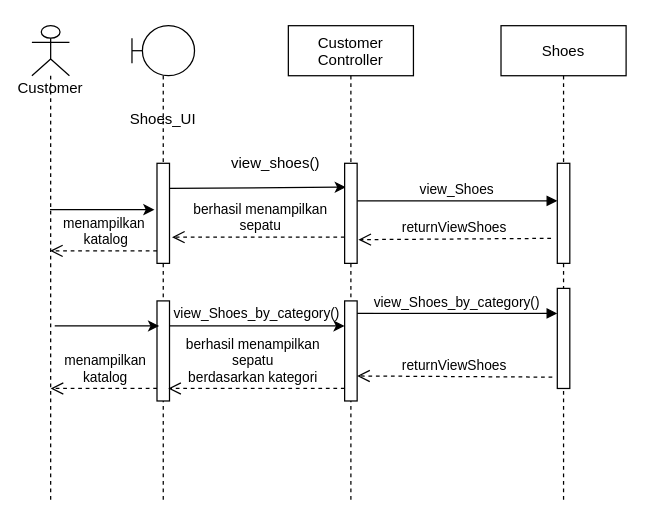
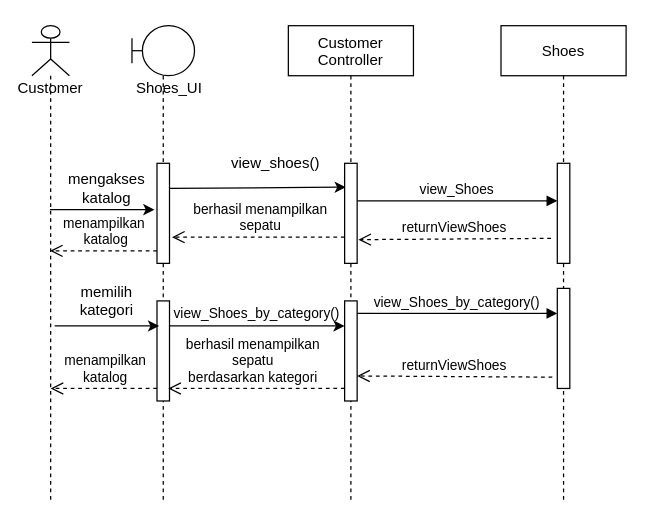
node "Shoes_UI": moved (163, 119) -> (169, 88)
node "mengakses katalog": added
node "memilih kategori": added
